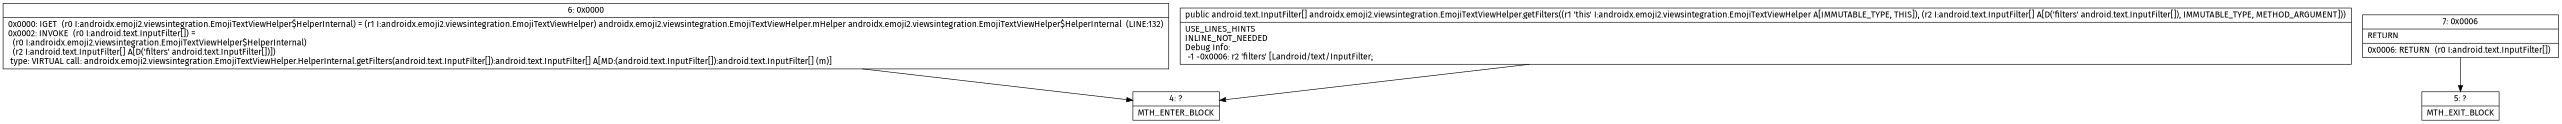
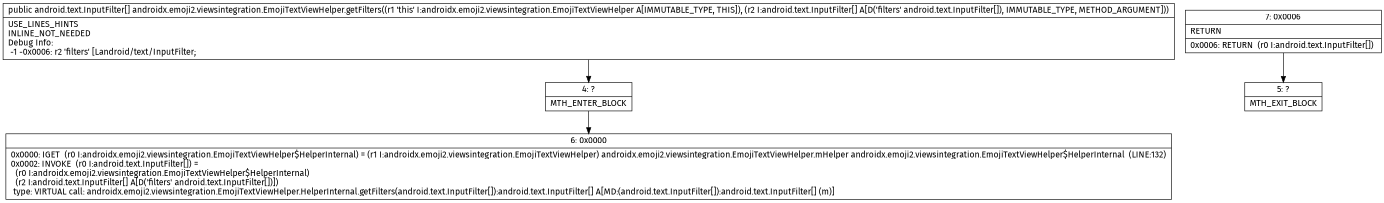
edge "6: 0x0000" -> "4: ?": reversed
